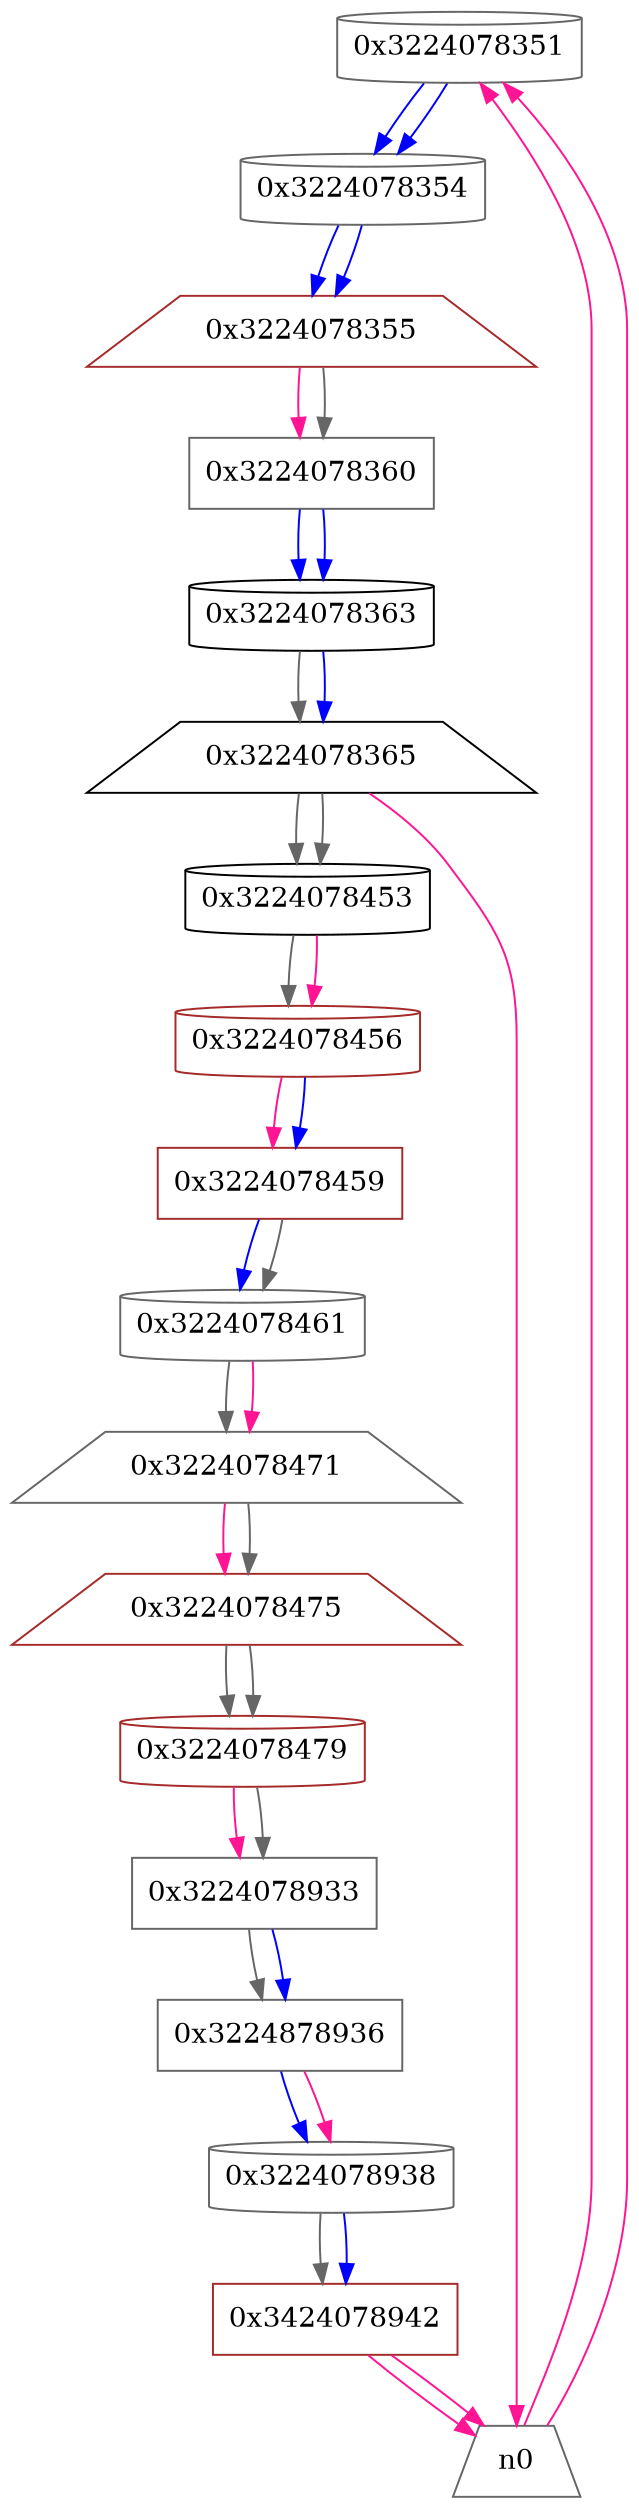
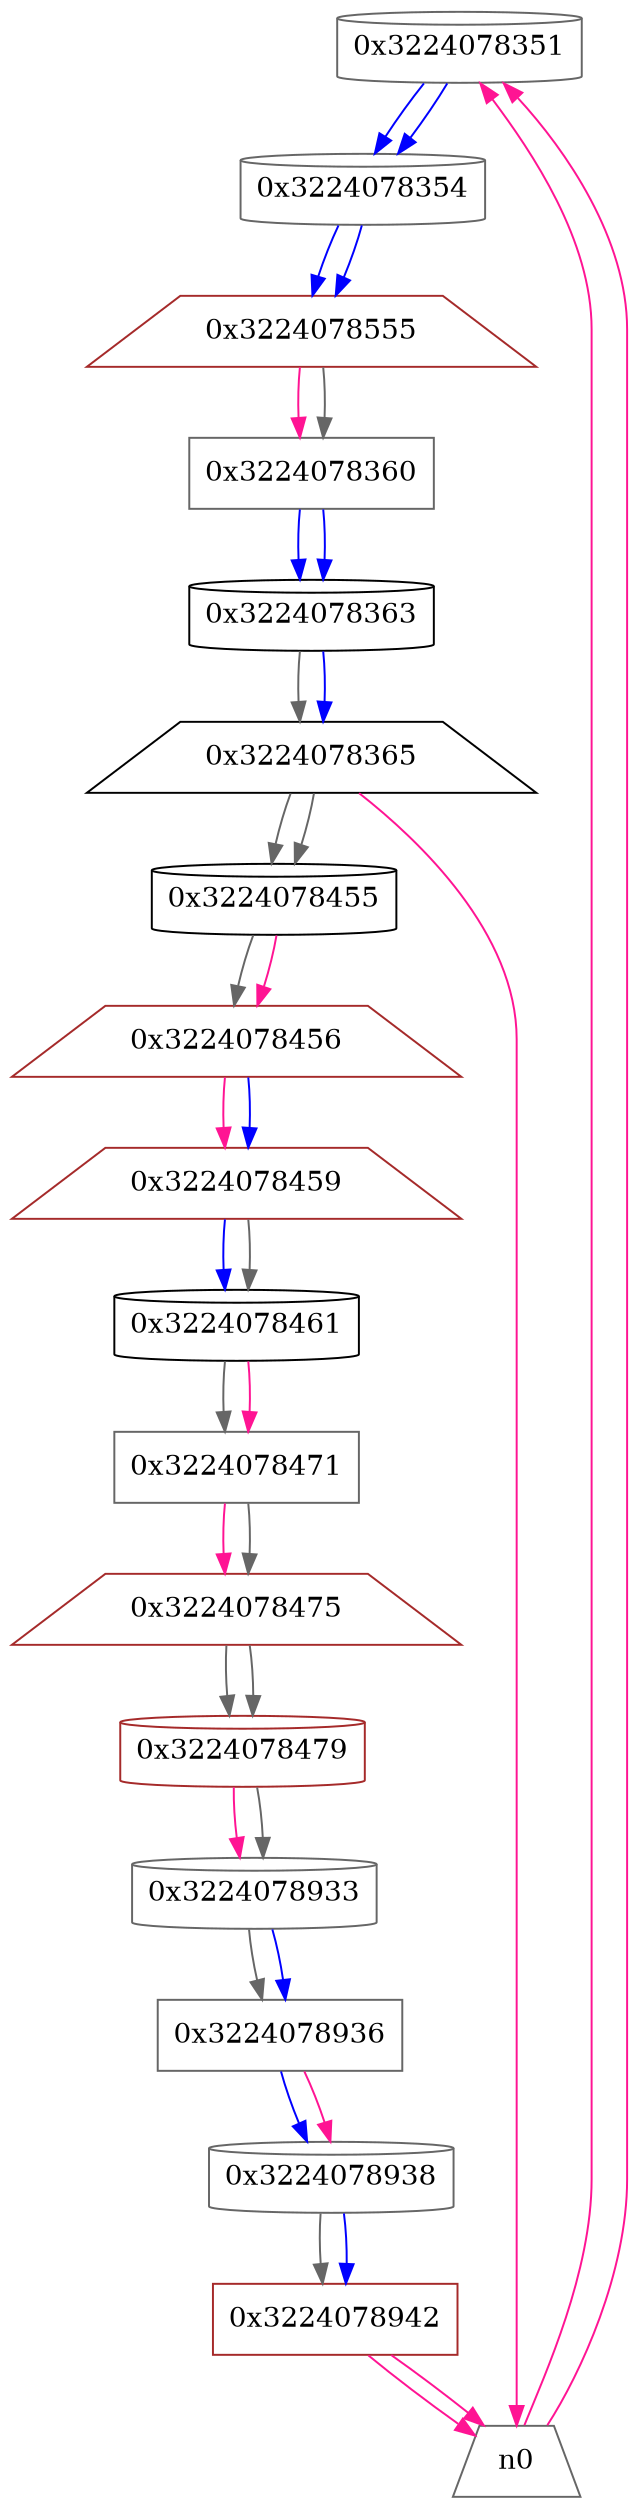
node "0x3224078355": label "0x3224078355" -> "0x3224078555"
node "0x3224078453": label "0x3224078453" -> "0x3224078455"
node "0x3224078456": shape cylinder -> trapezium
node "0x3224078459": shape box -> trapezium
node "0x3224078461": color gray40 -> black
node "0x3224078471": shape trapezium -> box
node "0x3224078933": shape box -> cylinder
node "0x3224878936": label "0x3224878936" -> "0x3224078936"
node "0x3424078942": label "0x3424078942" -> "0x3224078942"
